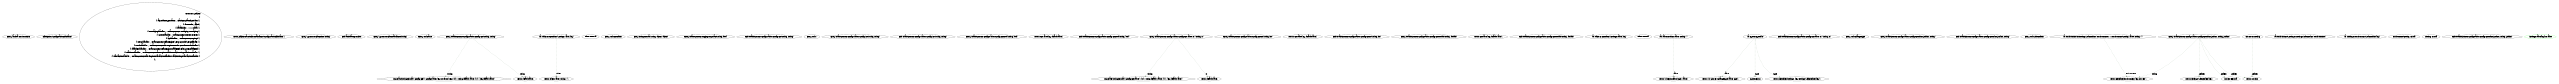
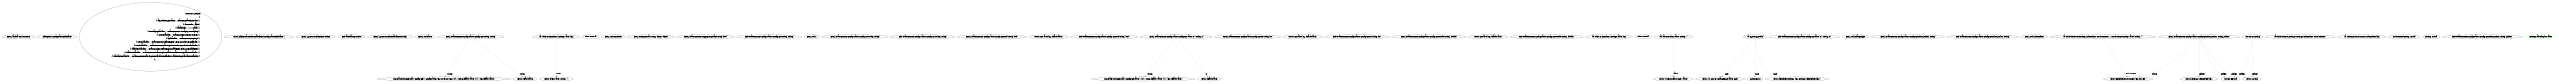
edge "current = setting" -> "current == null": added, label "JToken"
edge "var type = typeof(T)" -> "return (T) Convert.ChangeType(value, type);": label "value" -> "type"
